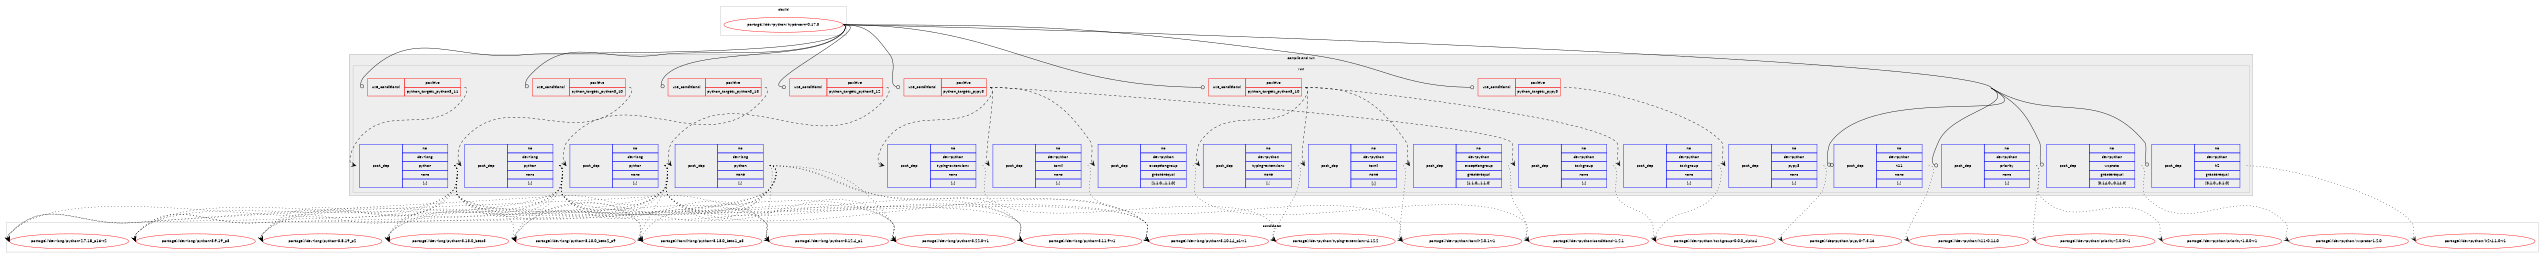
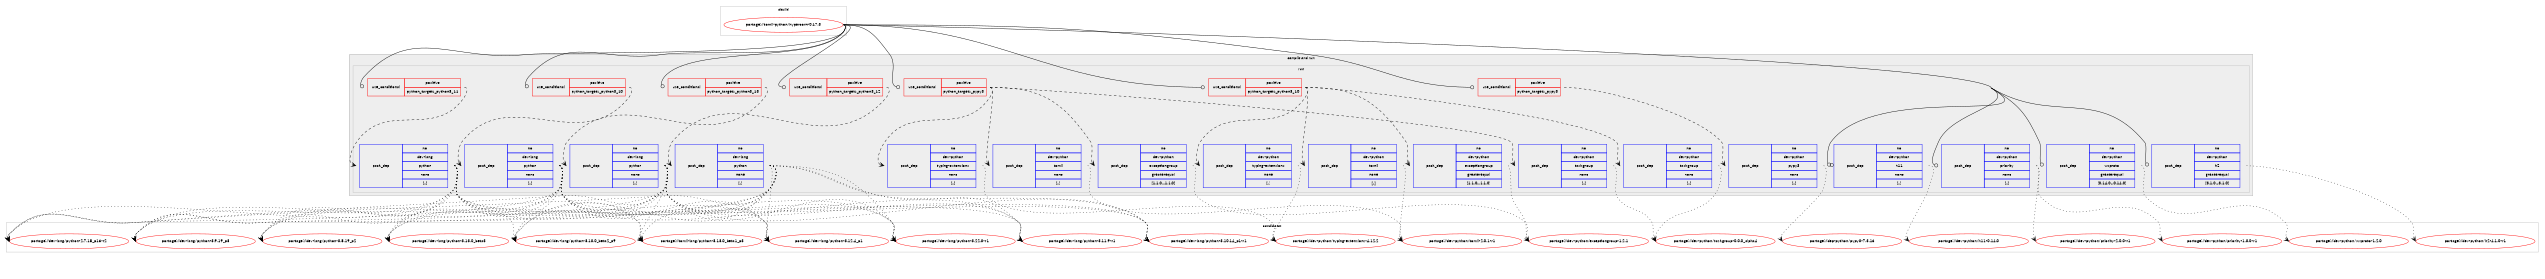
node "portage://dev-python/hypercorn-0.17.3": label "portage://dev-python/hypercorn-0.17.3" -> "portage://tomli-python/hypercorn-0.17.3"
node "portage://dev-python/conditional-1.2.1": label "portage://dev-python/conditional-1.2.1" -> "portage://dev-python/exceptiongroup-1.2.1"
